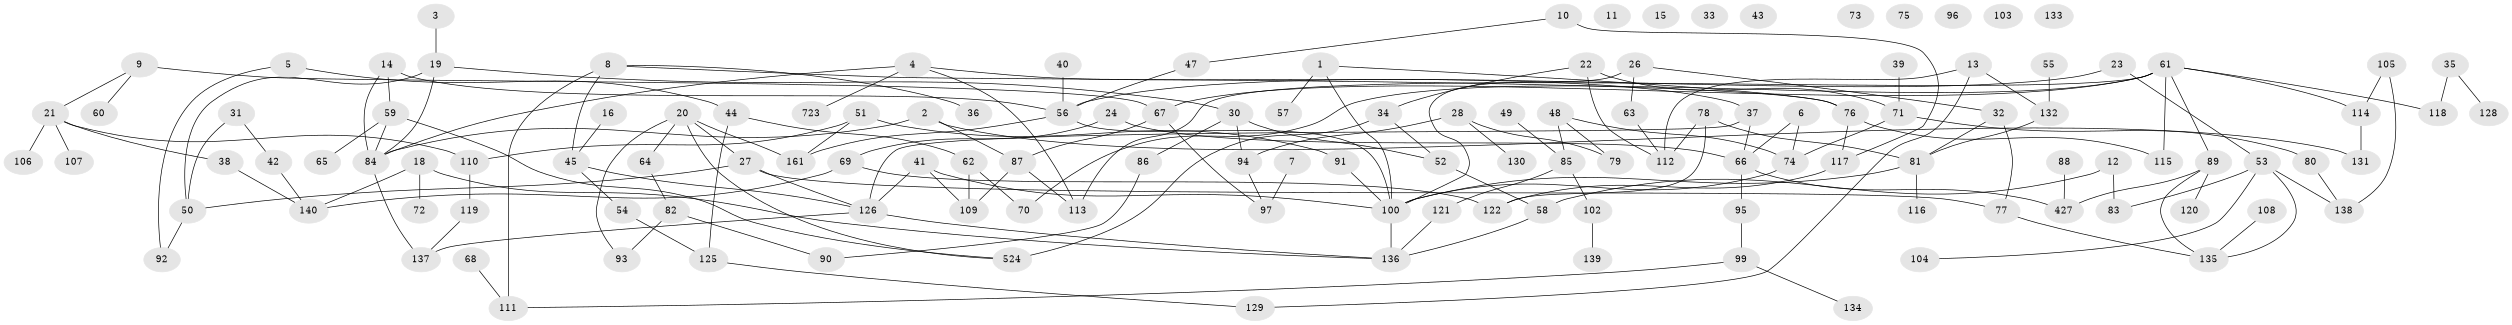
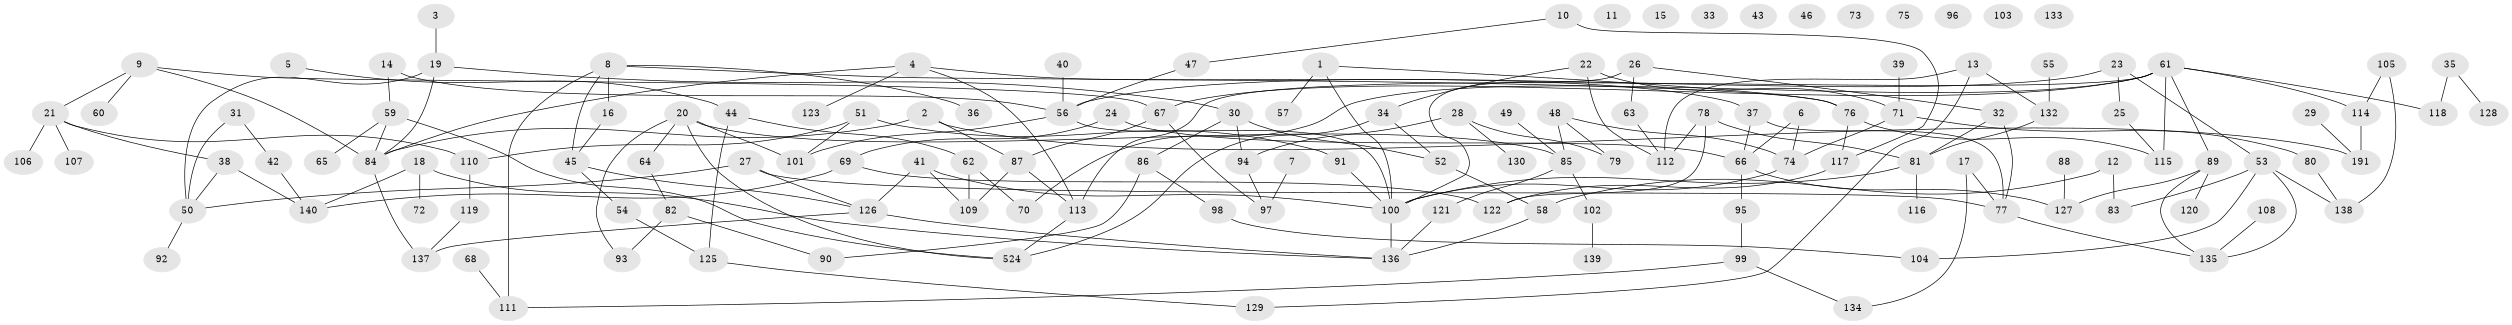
node "46": added
edge "8" -- "16": added
edge "14" -- "84": now "9" -- "84"
node "723": label "723" -> "123"
node "25": added
node "29": added
edge "5" -- "92": removed
edge "20" -- "27": now "20" -- "85"
edge "37" -- "126": now "37" -- "77"
node "161": label "161" -> "101"
node "17": added
node "131": label "131" -> "191"
edge "38" -- "50": added
node "98": added
node "427": label "427" -> "127"
edge "113" -- "524": added
